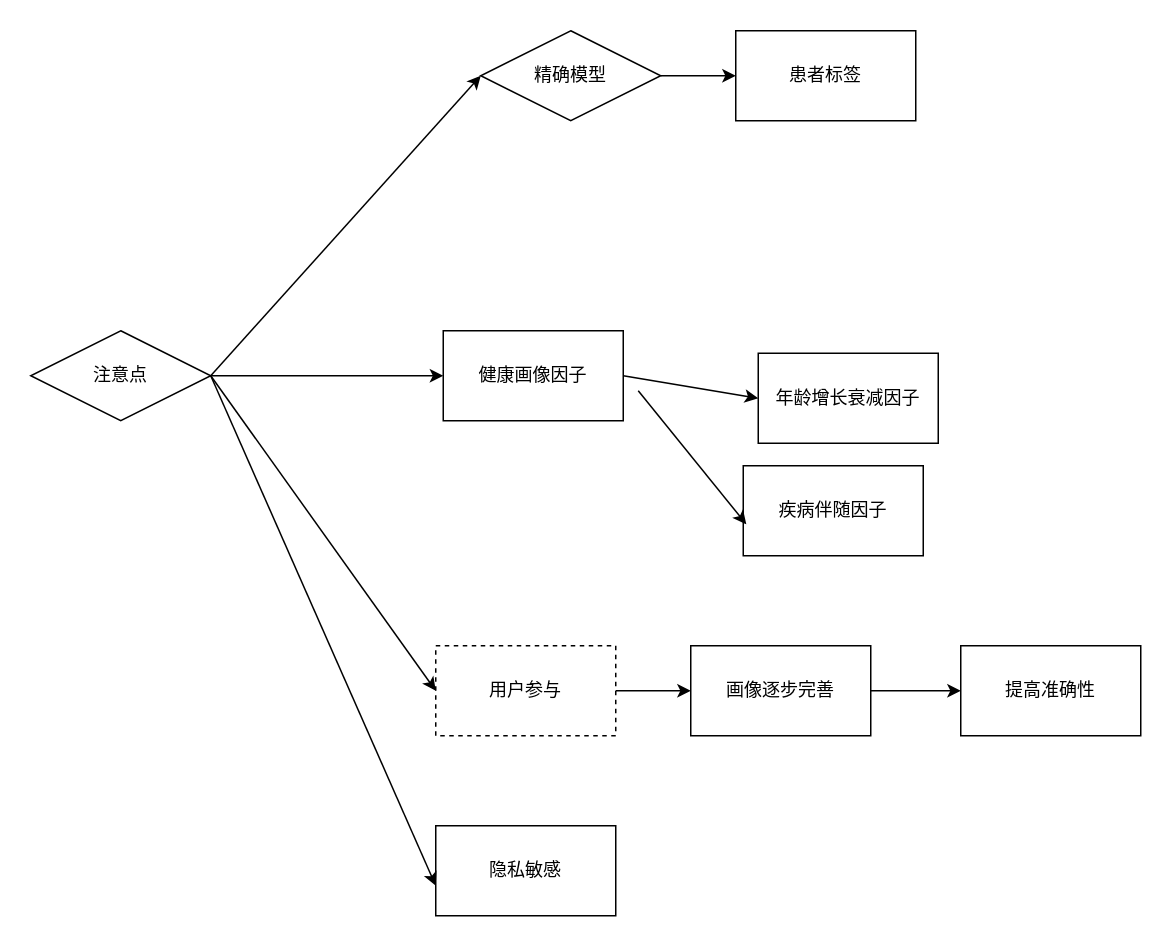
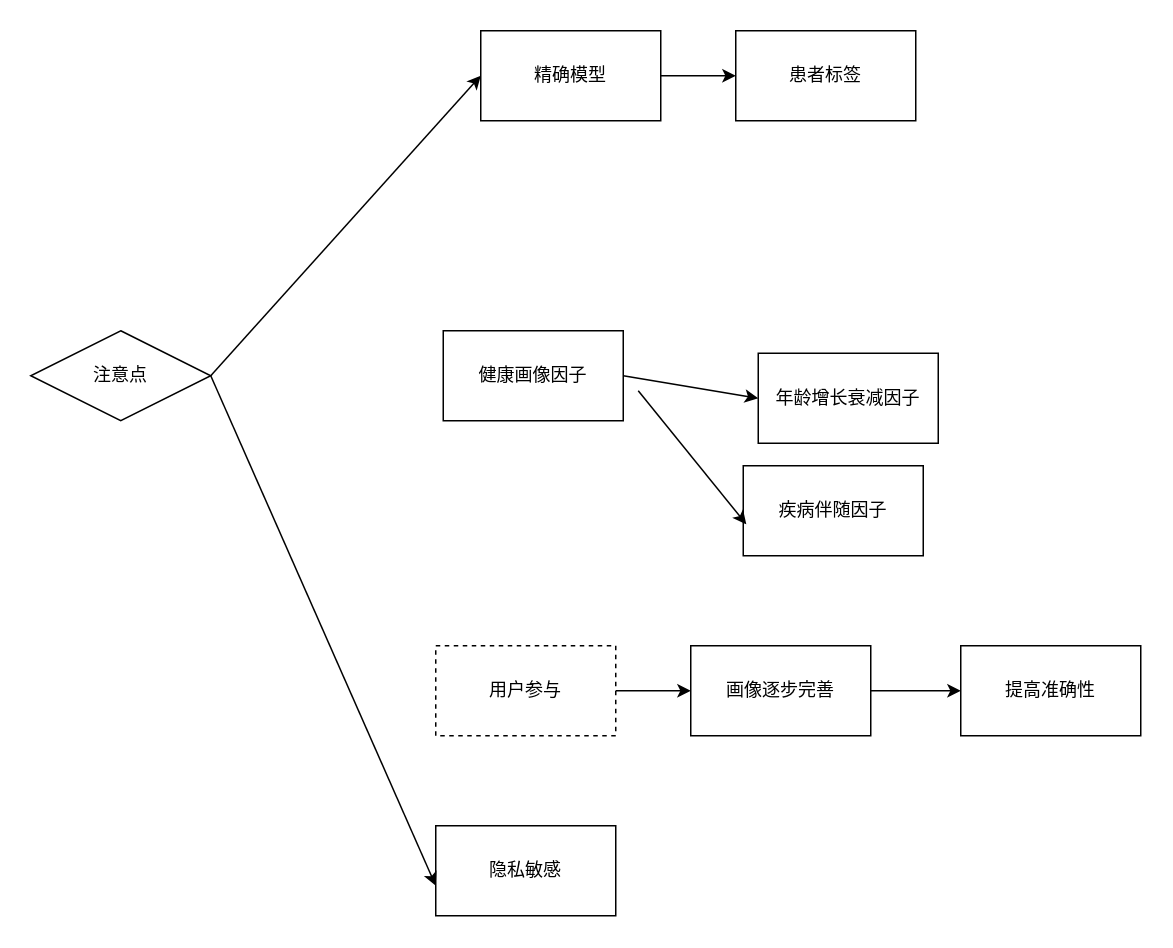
node "精确模型": shape diamond -> rectangle
edge "注意点" -> "健康画像因子": removed
edge "注意点" -> "用户参与": removed
